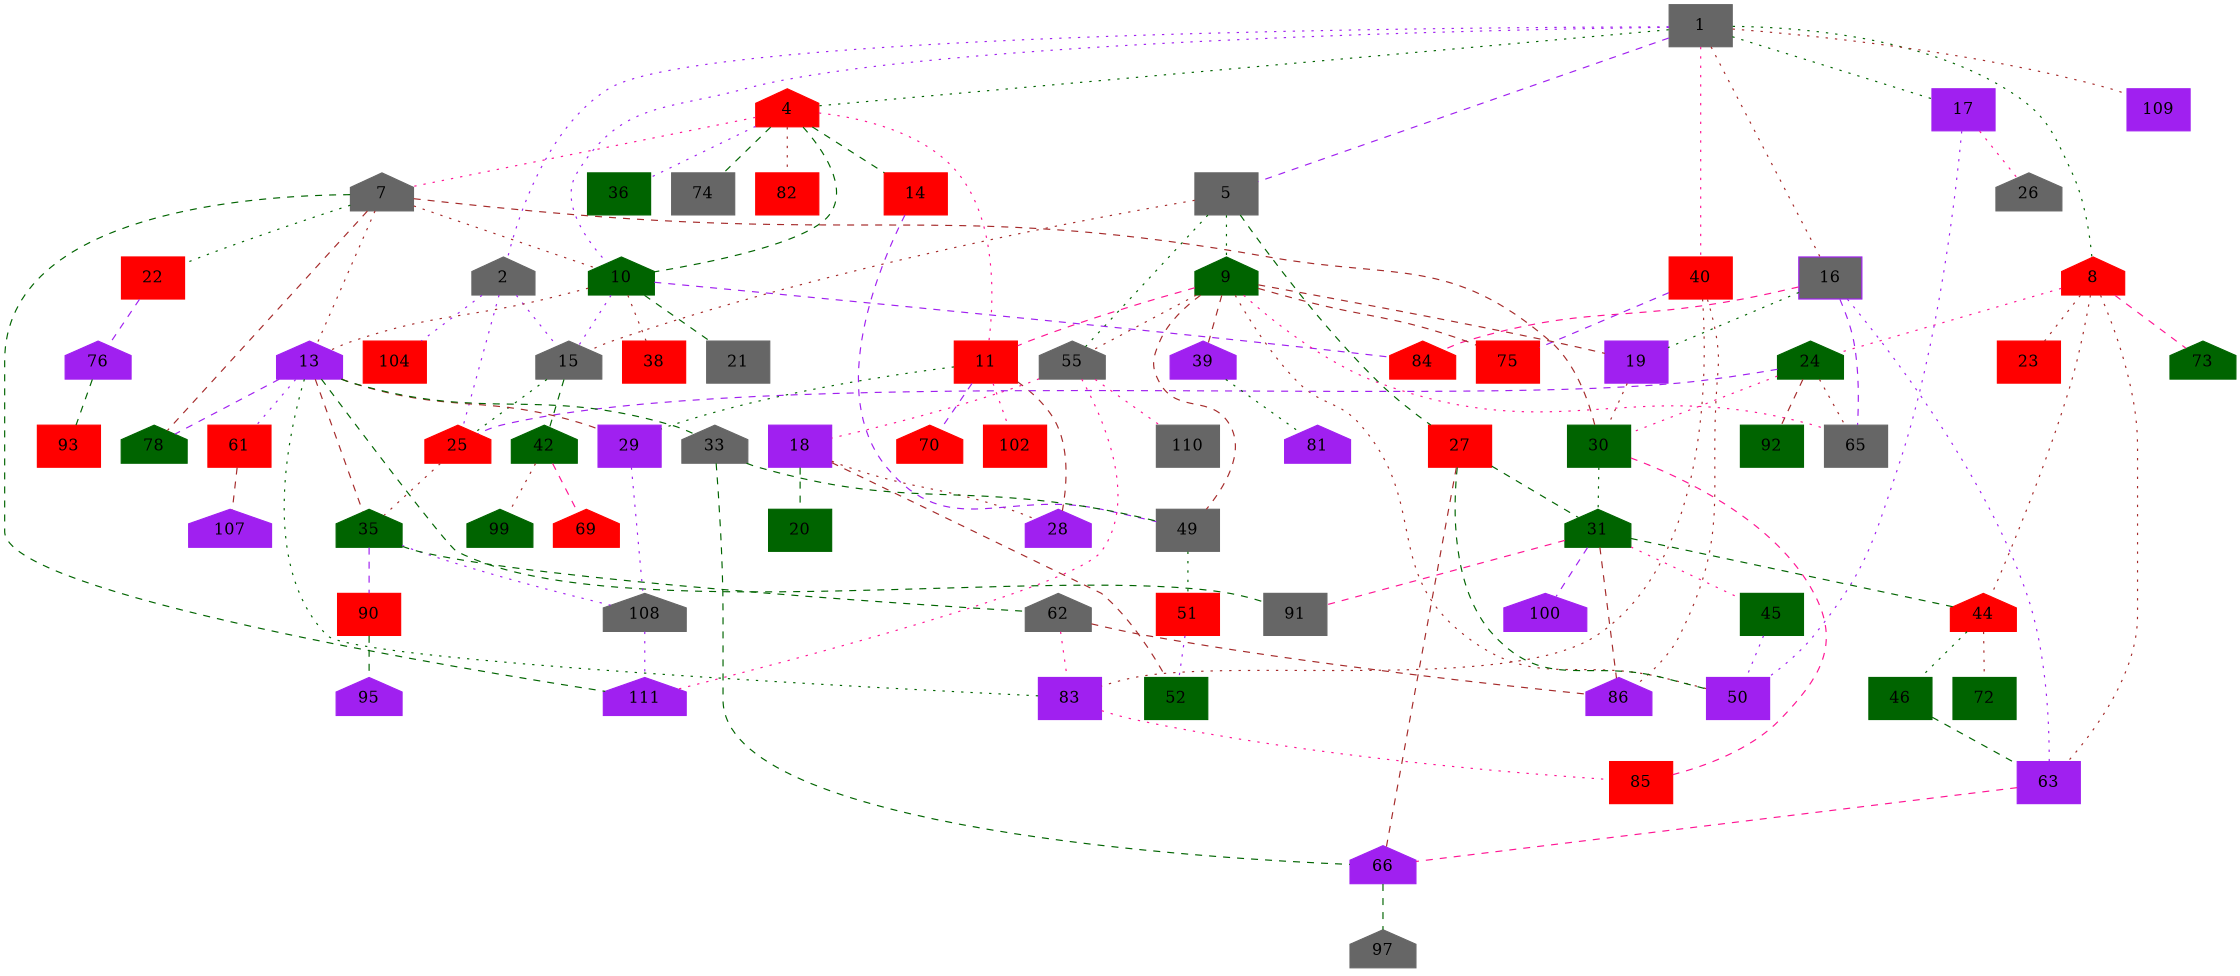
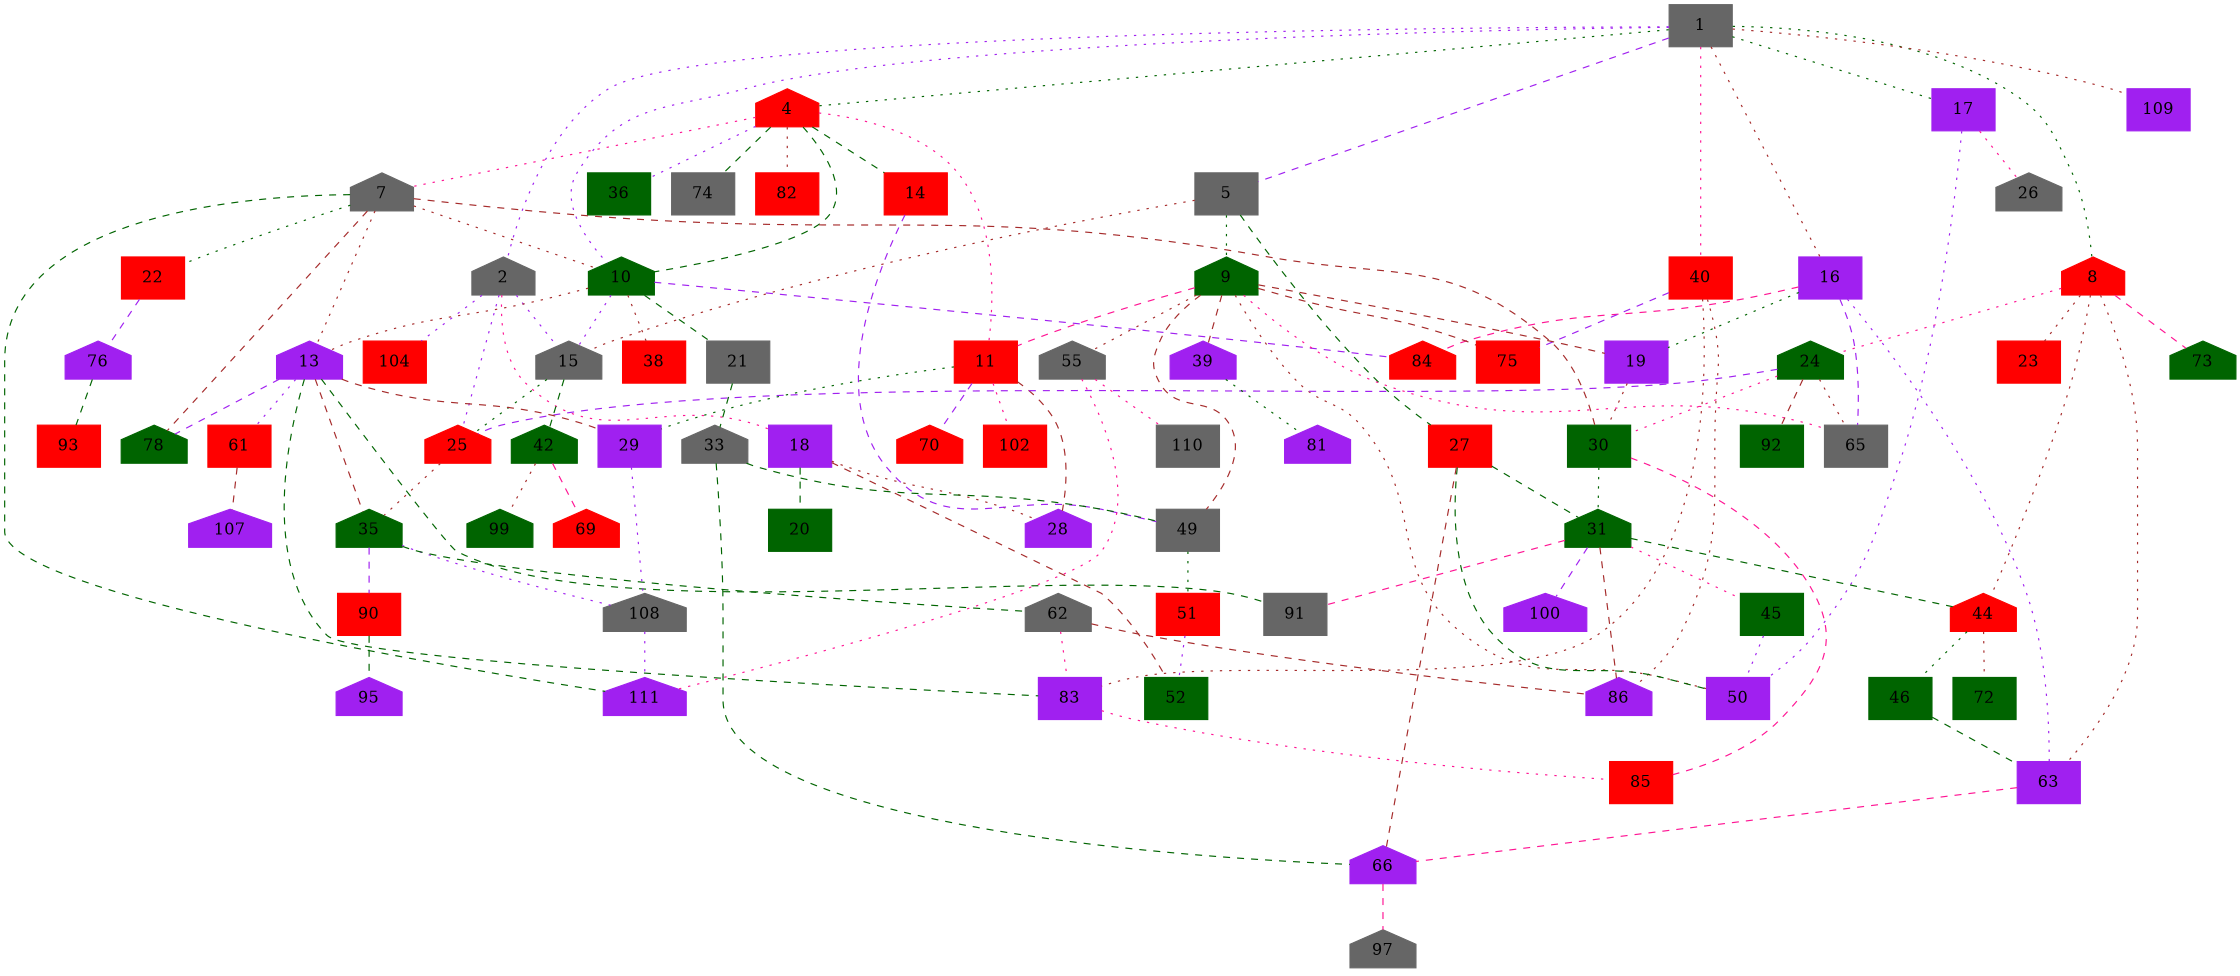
node "16": fillcolor gray40 -> purple
edge "5" -- "55": removed
edge "13" -- "33": now "21" -- "33"
edge "55" -- "18": now "2" -- "18"
edge "13" -- "83": style dotted -> dashed
edge "66" -- "97": color darkgreen -> deeppink
